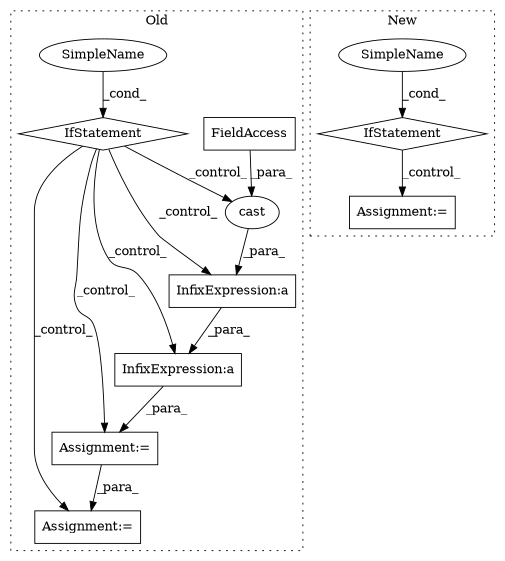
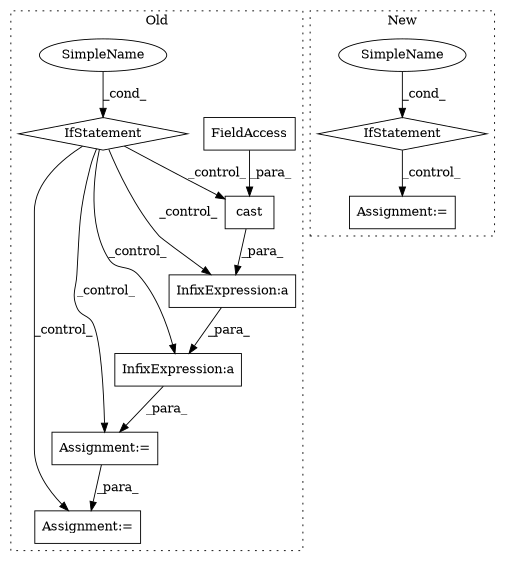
node "cast": shape ellipse -> box
